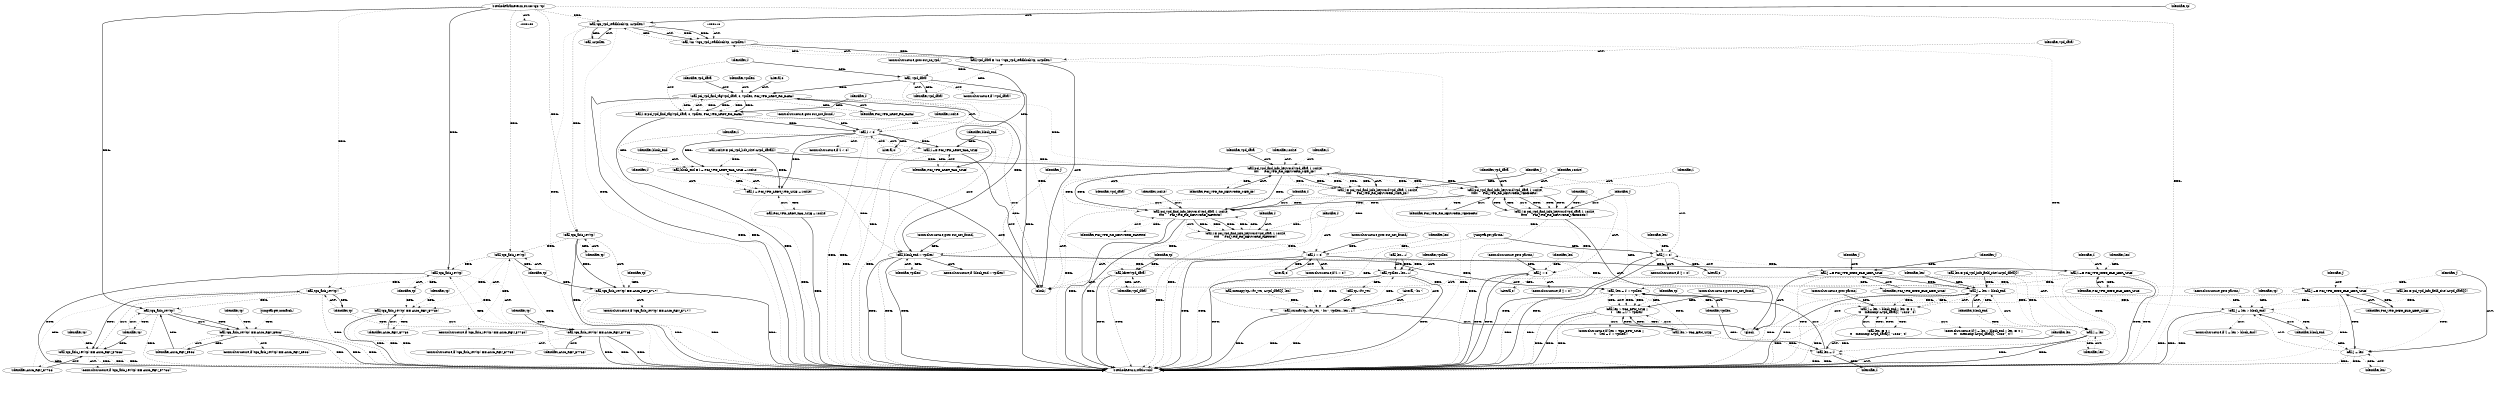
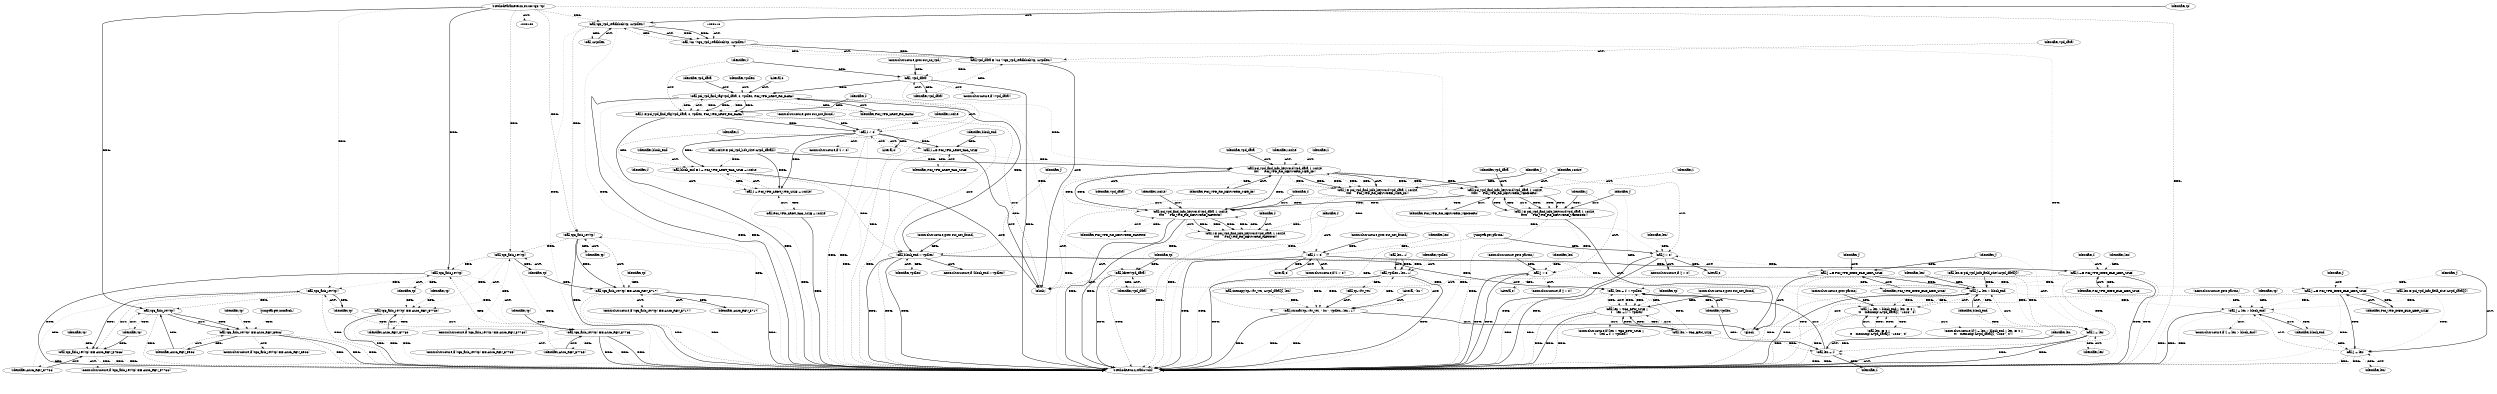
edge "(Call,tg3_vpd_readblock(tp, &vpdlen))" -> "(Call,&vpdlen)": style bold -> dotted
edge "(ControlStructure,goto out_no_vpd;)" -> "(Identifier,PCI_VPD_LRDT_TAG_SIZE)": now "(ControlStructure,goto out_no_vpd;)" -> "(Call,!vpd_data)"
edge "(Call,block_end > vpdlen)" -> "(Call,vpdlen - len - 1)": removed, label "DDG:"
edge "(Call,i += PCI_VPD_INFO_FLD_HDR_SIZE)" -> "(Call,(len + i) > vpdlen)": style dashed -> dotted
node "(Identifier,ASIC_REV_5717)": added
edge "(Call,tg3_asic_rev(tp) == ASIC_REV_57765)" -> "(Identifier,ASIC_REV_57765)": added, label "CFG:"
